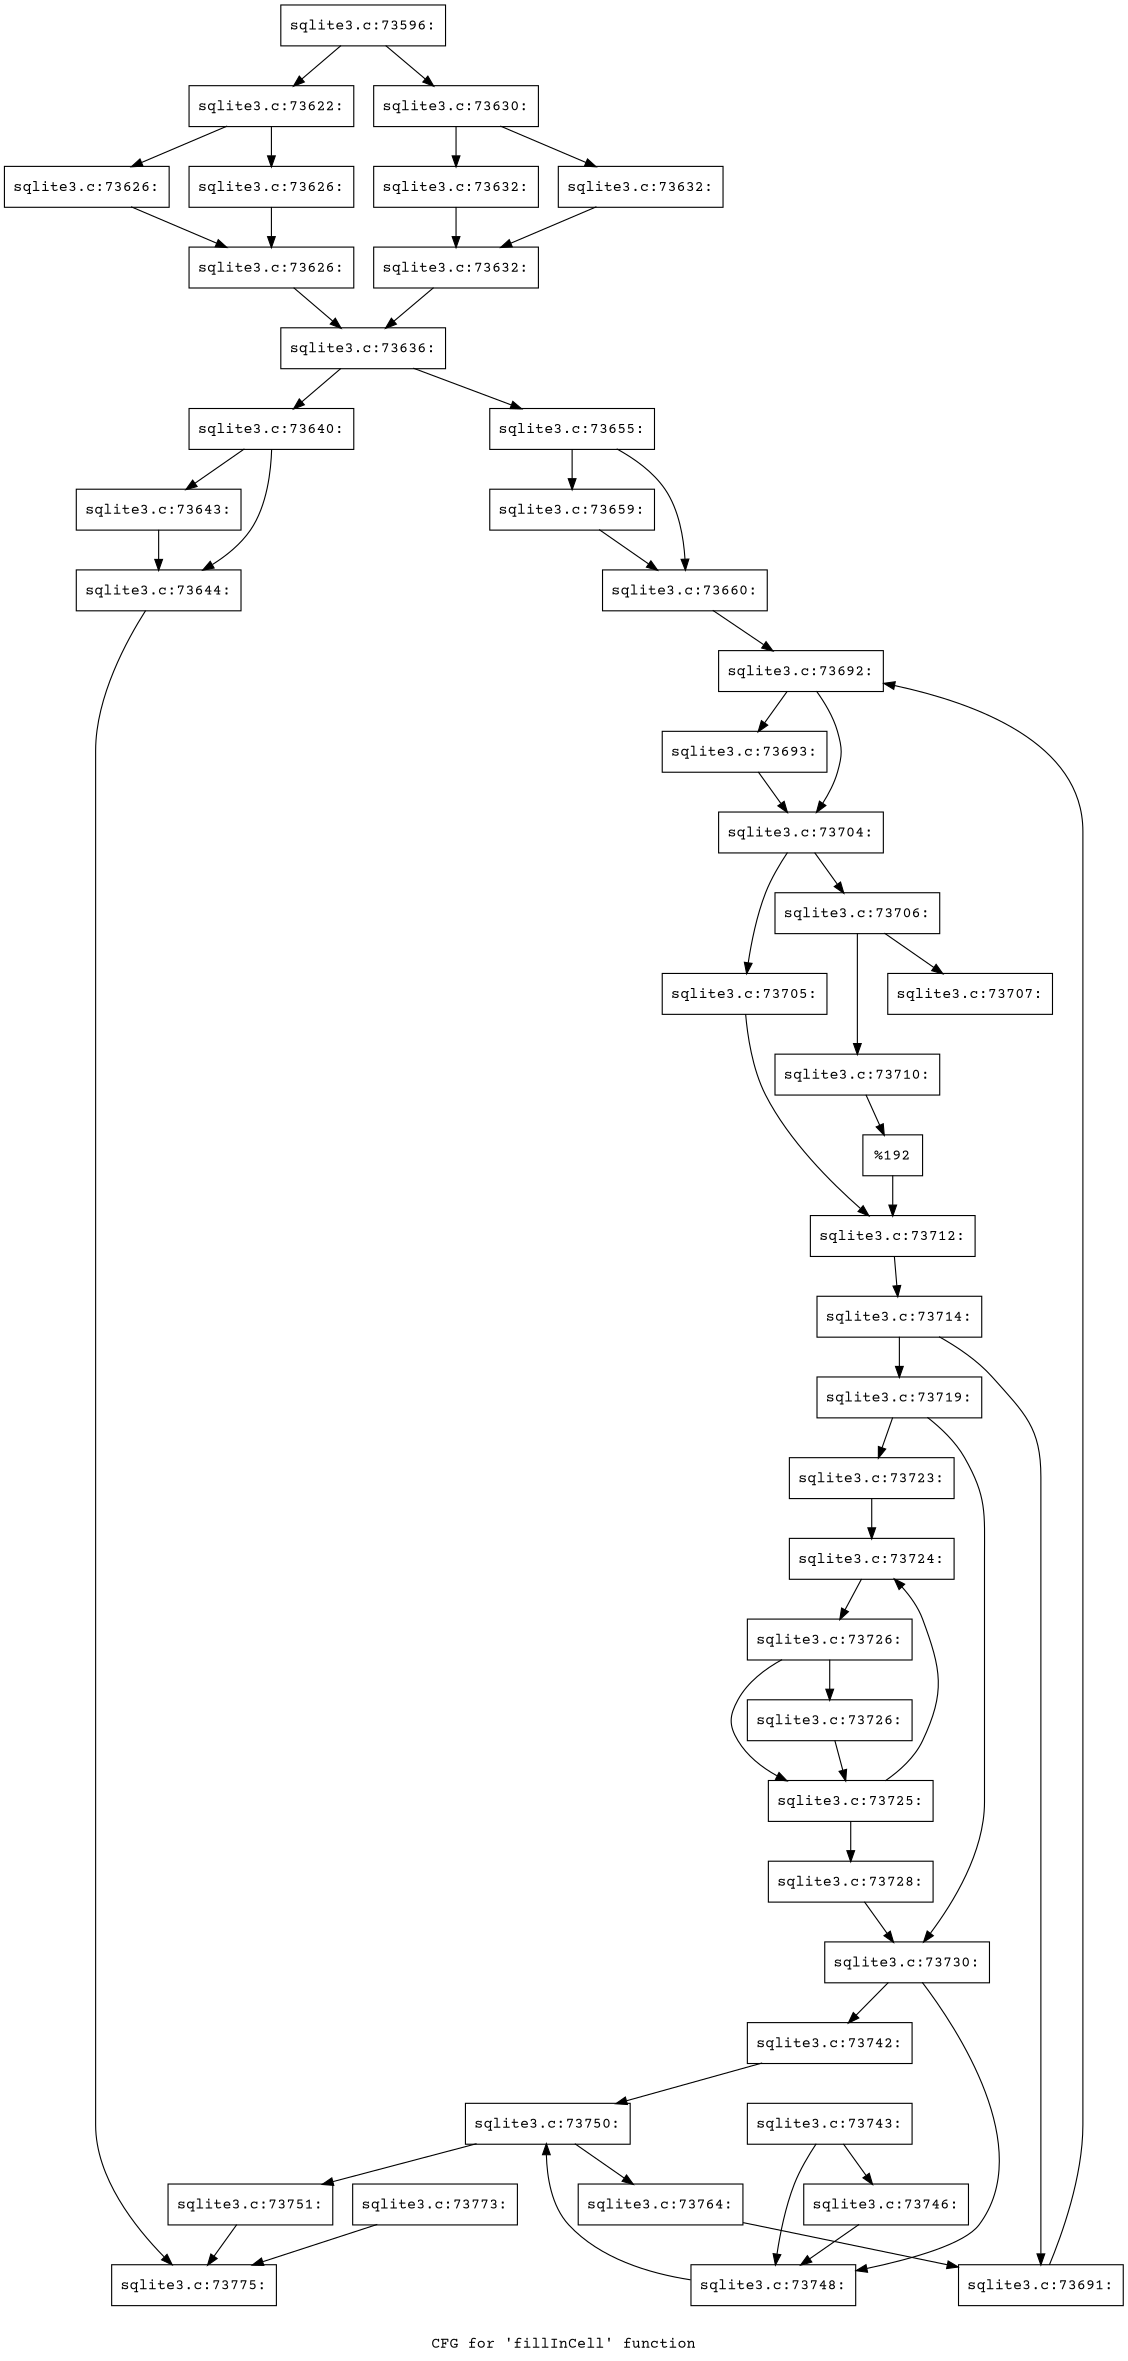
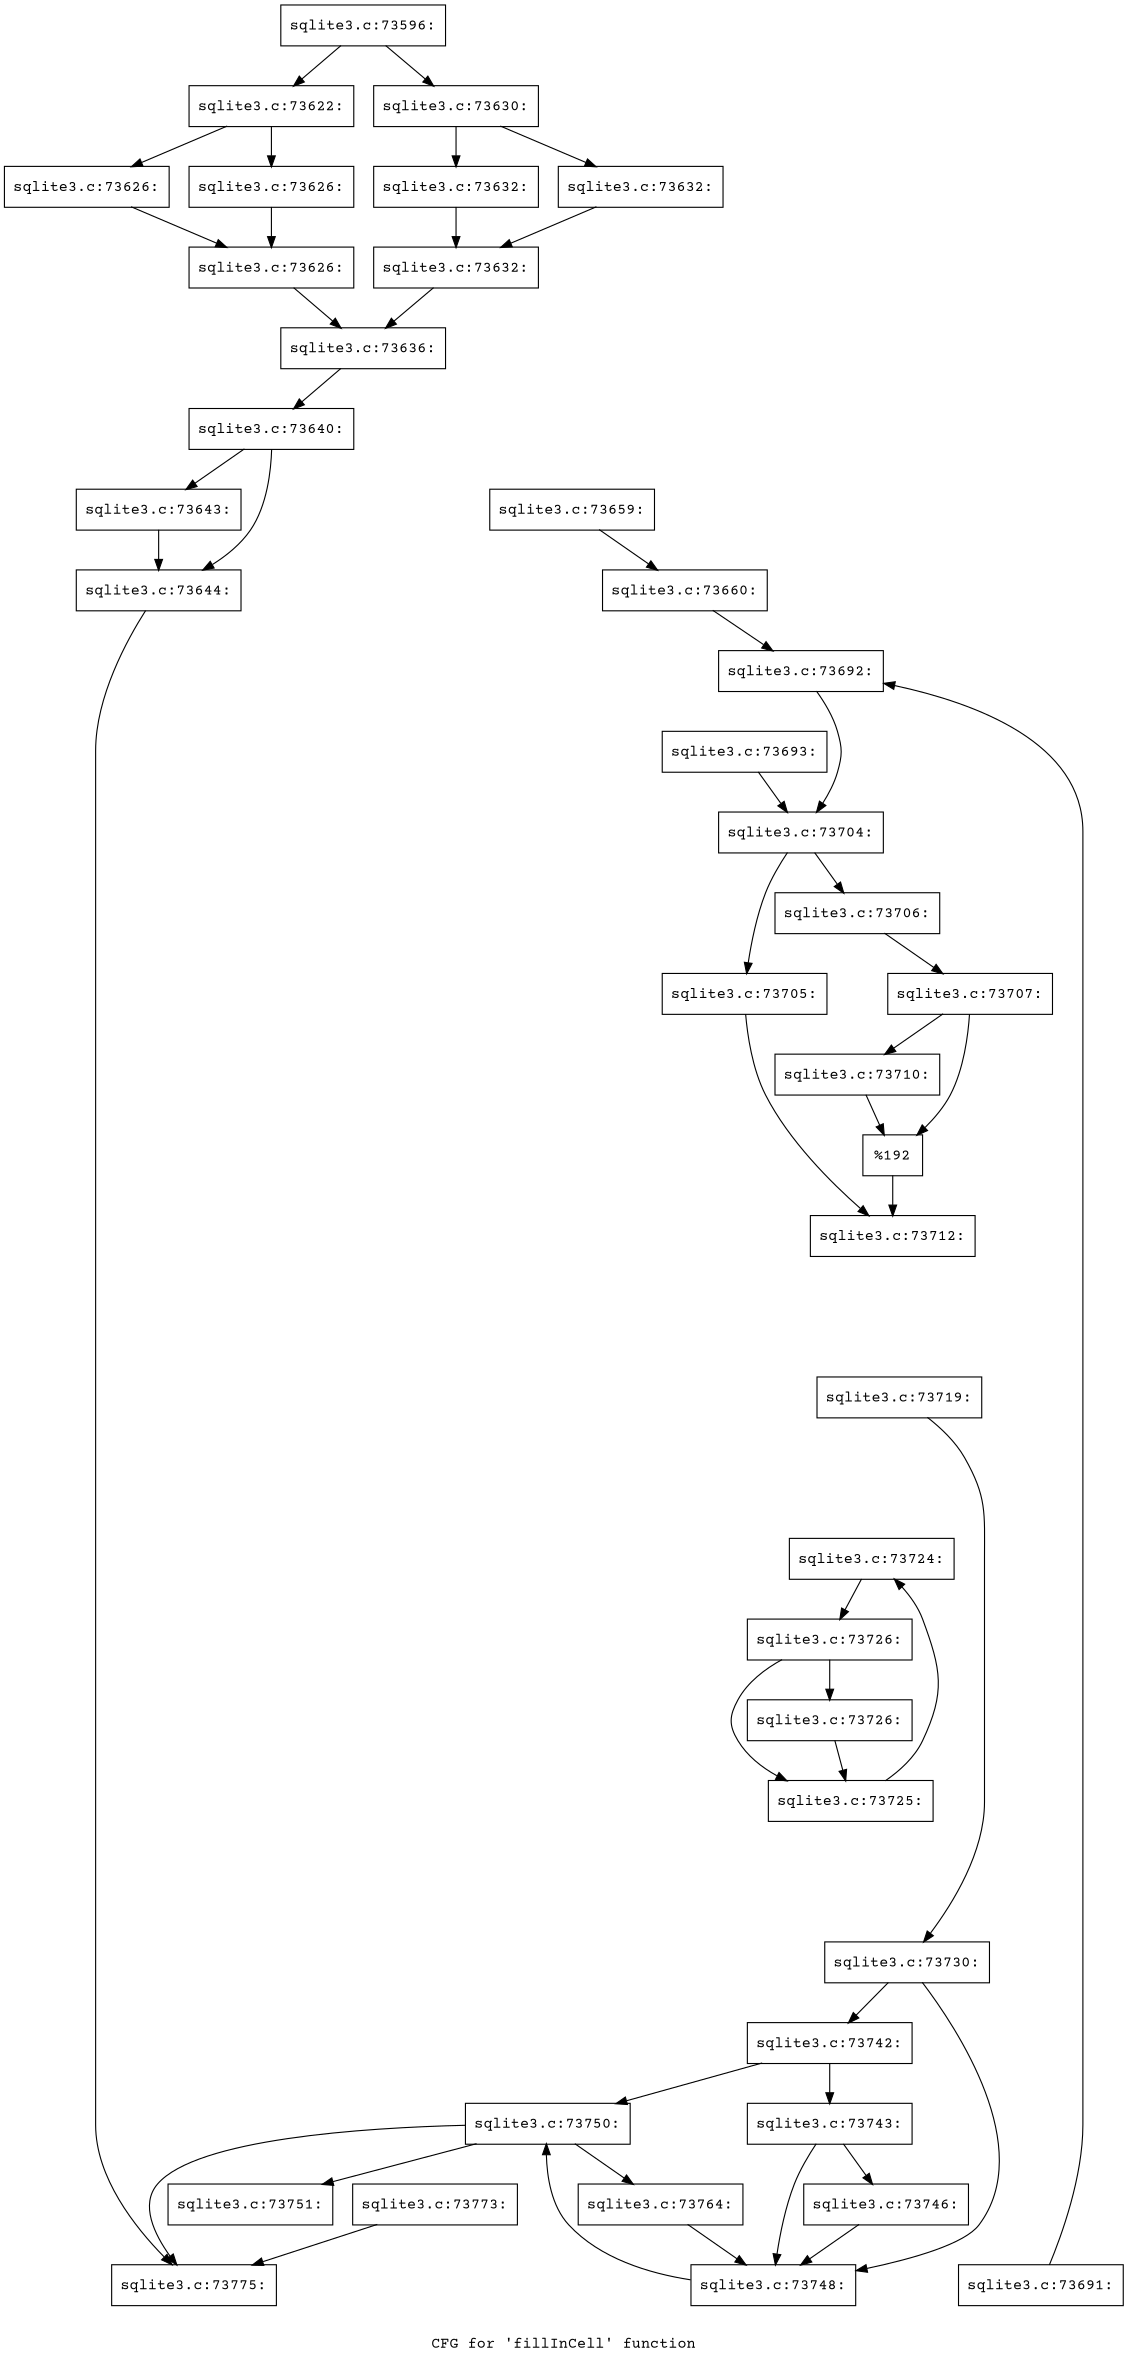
node "sqlite3.c:73655:": removed
edge "sqlite3.c:73692:" -> "sqlite3.c:73693:": removed
edge "sqlite3.c:73706:" -> "sqlite3.c:73710:": now "sqlite3.c:73707:" -> "sqlite3.c:73710:"
edge "sqlite3.c:73707:" -> "%192": added
node "sqlite3.c:73714:": removed
node "sqlite3.c:73723:": removed
node "sqlite3.c:73728:": removed
edge "sqlite3.c:73742:" -> "sqlite3.c:73743:": added
edge "sqlite3.c:73751:" -> "sqlite3.c:73775:": now "sqlite3.c:73750:" -> "sqlite3.c:73775:"
edge "sqlite3.c:73764:" -> "sqlite3.c:73691:": now "sqlite3.c:73764:" -> "sqlite3.c:73748:"
